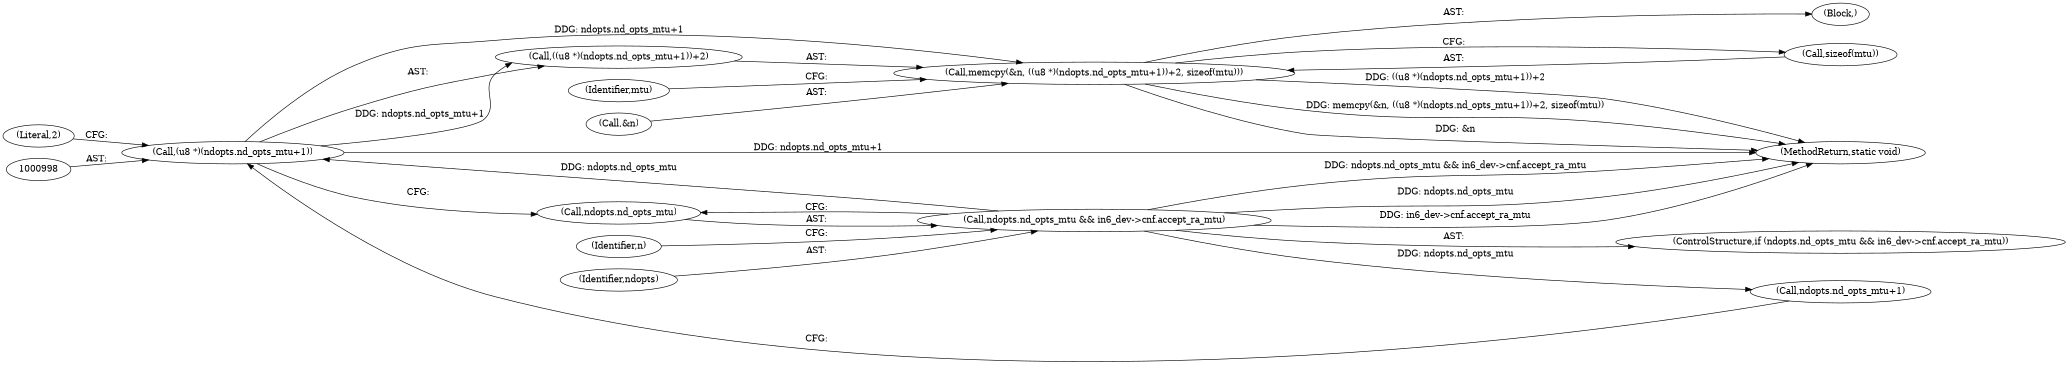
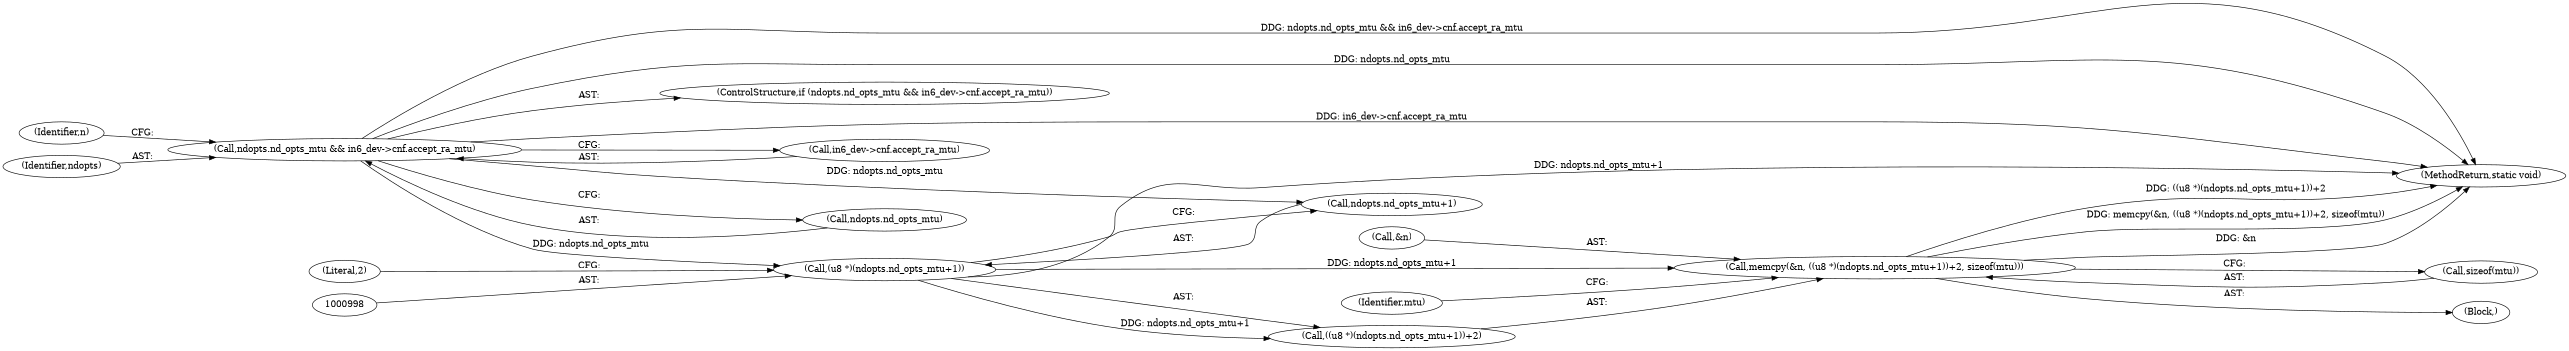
node "(Call,in6_dev->cnf.accept_ra_mtu)": added
edge "(Call,(u8 *)(ndopts.nd_opts_mtu+1))" -> "(Call,ndopts.nd_opts_mtu)": now "(Call,(u8 *)(ndopts.nd_opts_mtu+1))" -> "(Call,ndopts.nd_opts_mtu+1)"
edge "(Call,ndopts.nd_opts_mtu+1)" -> "(Call,(u8 *)(ndopts.nd_opts_mtu+1))": label "CFG: " -> "AST: "
